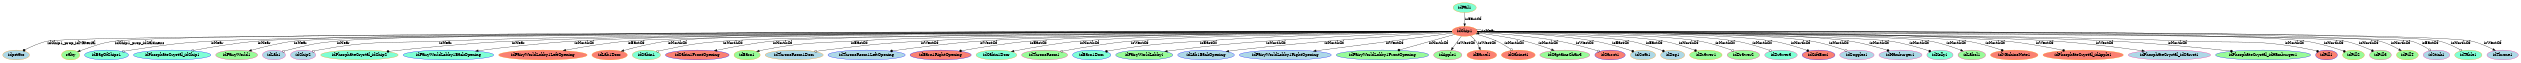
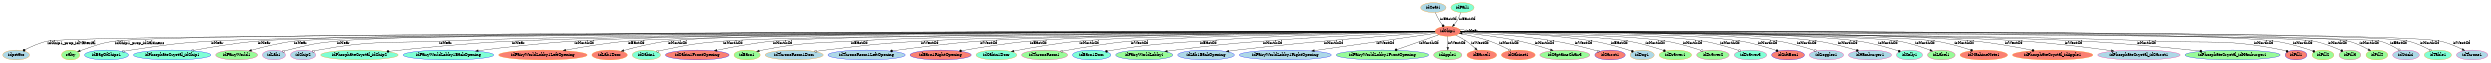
edge "idChip1" -> "idCoat1": reversed
